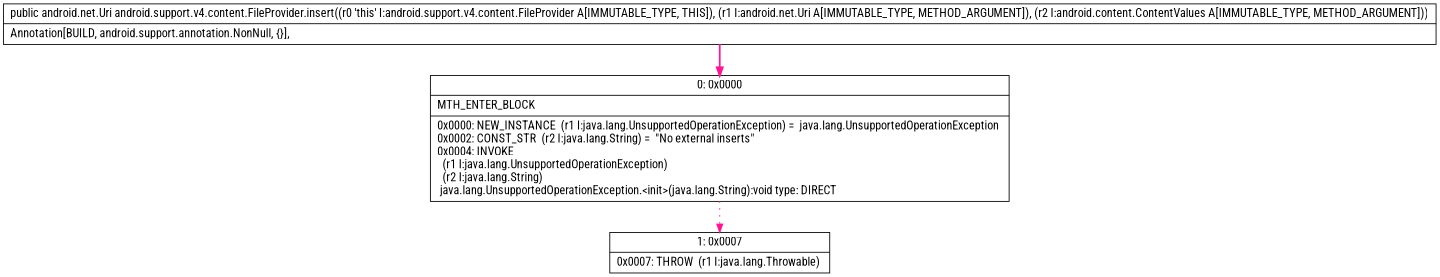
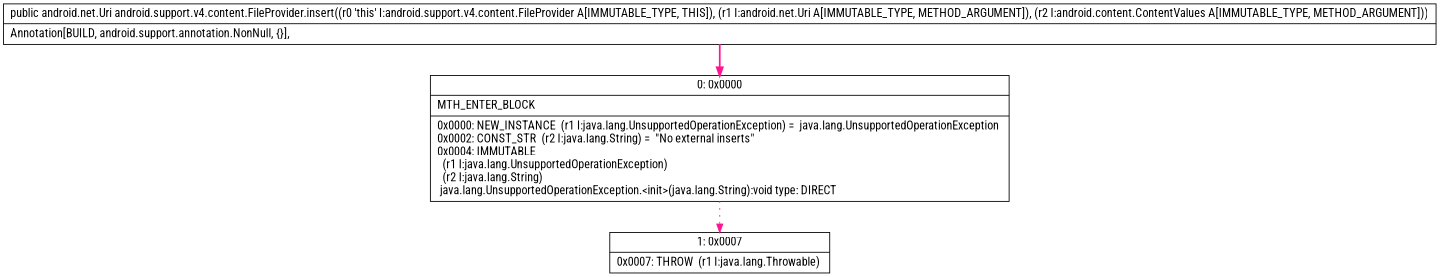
node "0: 0x0000": text "0x0004: INVOKE" -> "0x0004: IMMUTABLE"
